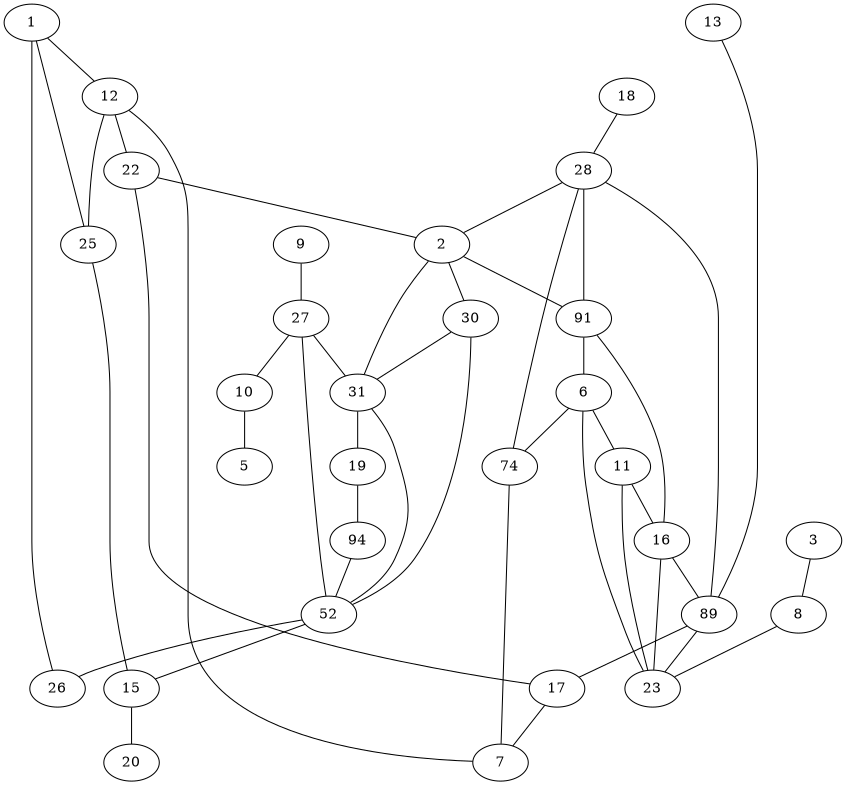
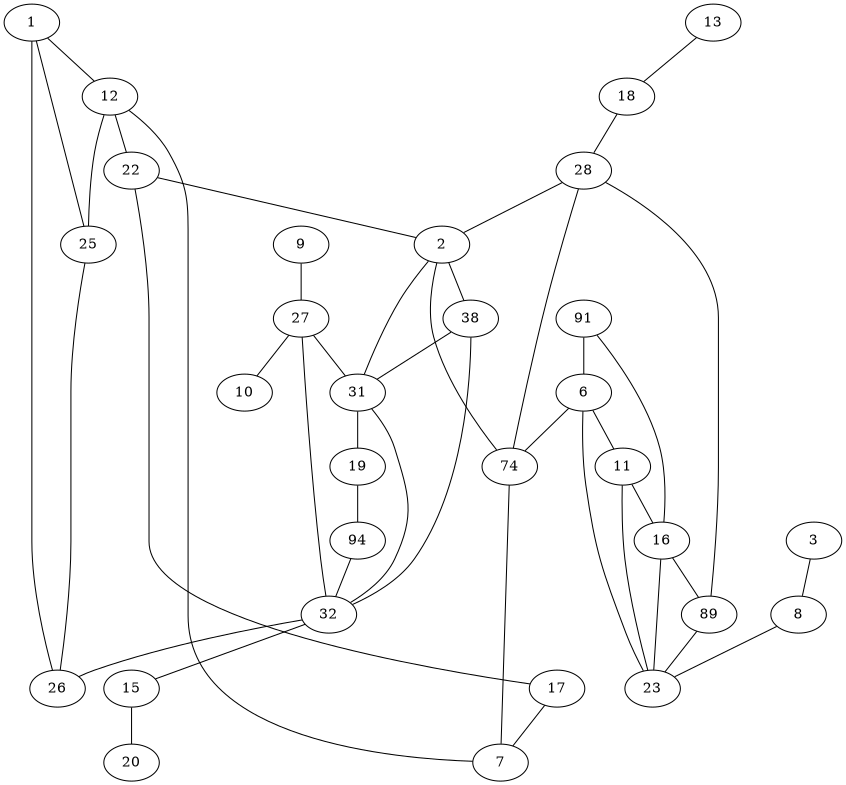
edge "28" -- "91": removed
edge "2" -- "91": now "2" -- "74"
node "30": label "30" -> "38"
edge "13" -- "89": now "13" -- "18"
edge "25" -- "15": now "25" -- "26"
node "5": removed
node "52": label "52" -> "32"
edge "89" -- "17": removed
